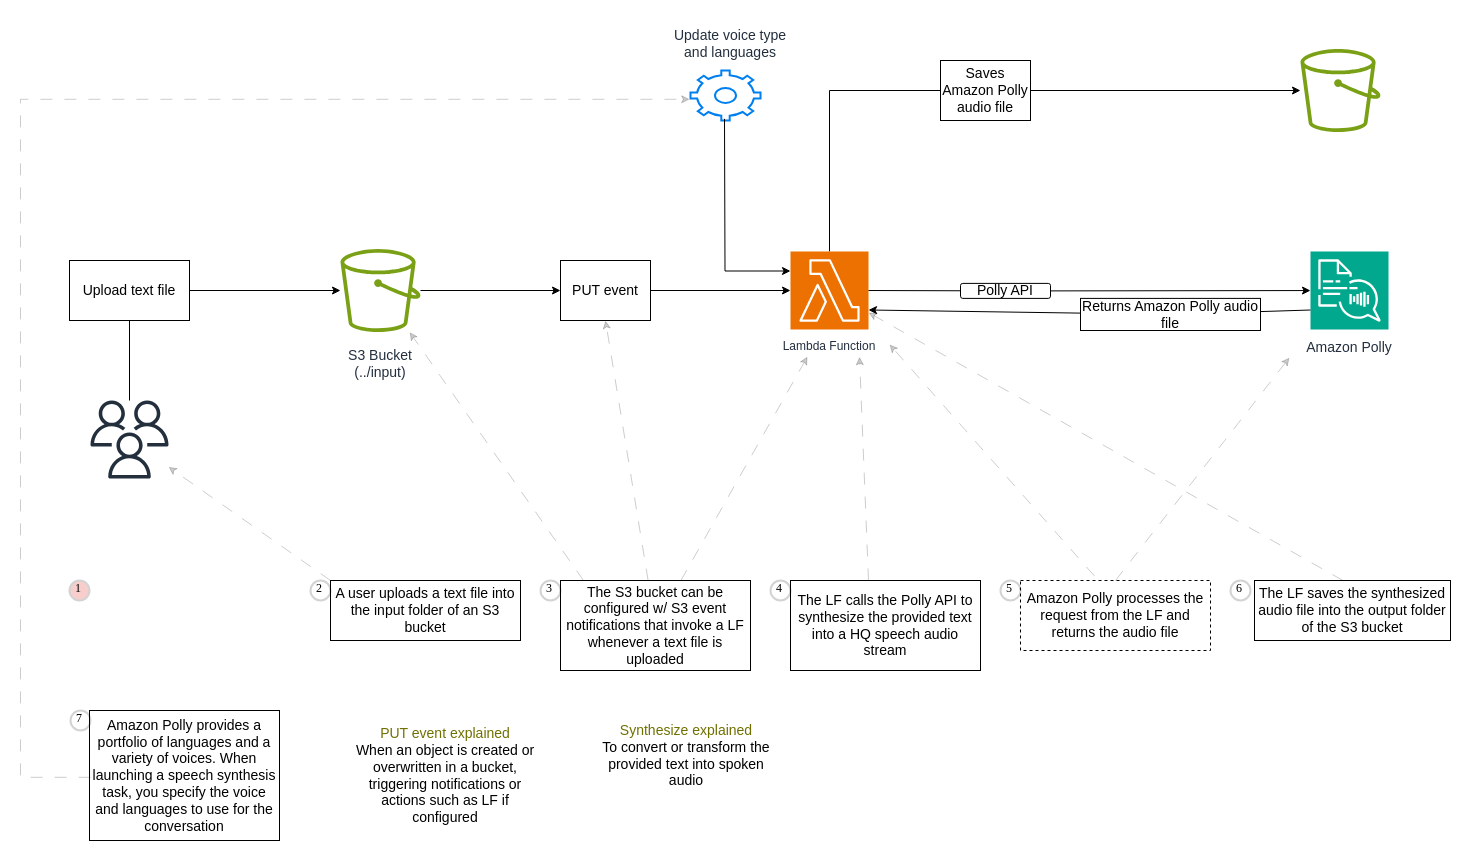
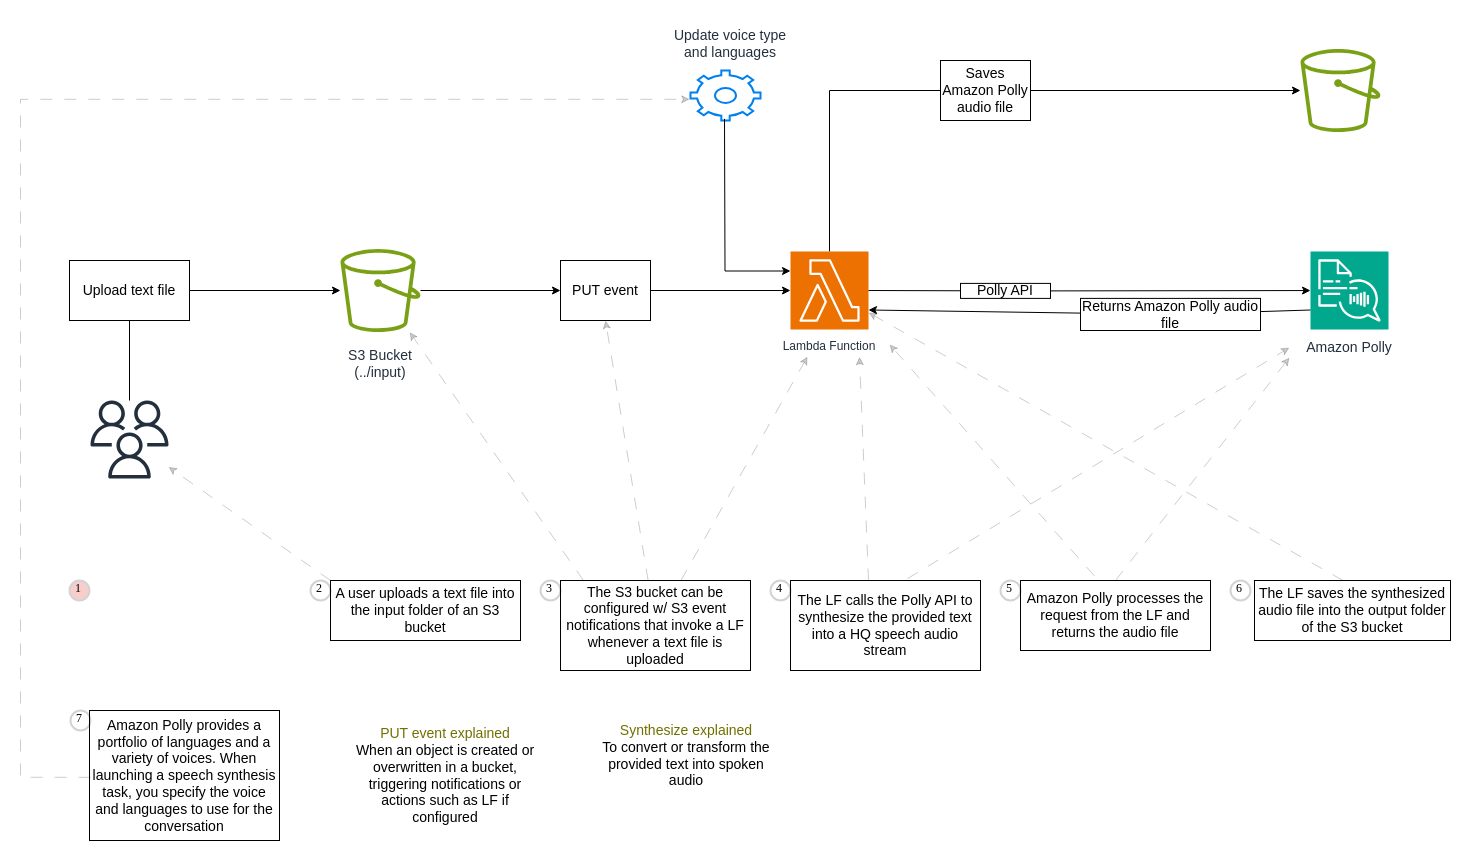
node "Polly API": shape rounded rectangle -> rectangle
edge "The LF calls the Polly API to synthesize the provided text into a HQ speech audio stream" -> "Amazon Polly": added
node "Amazon Polly processes the request from the LF and returns the audio file": style dashed -> solid
